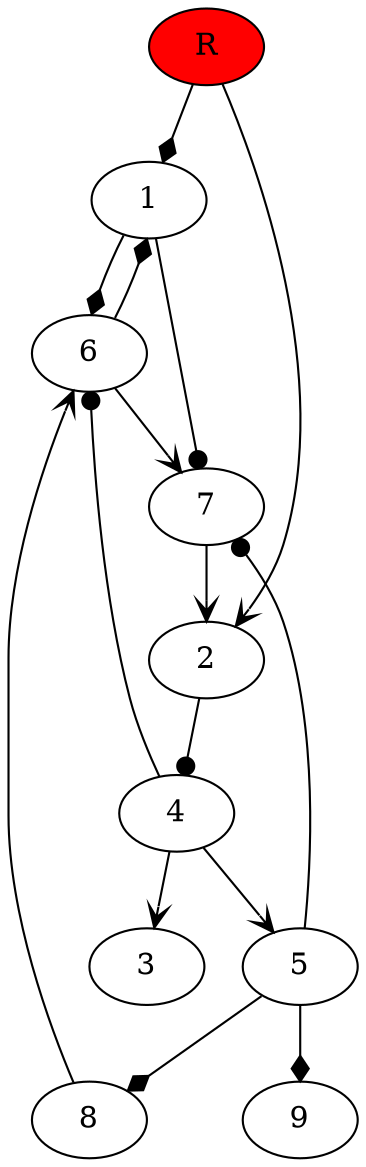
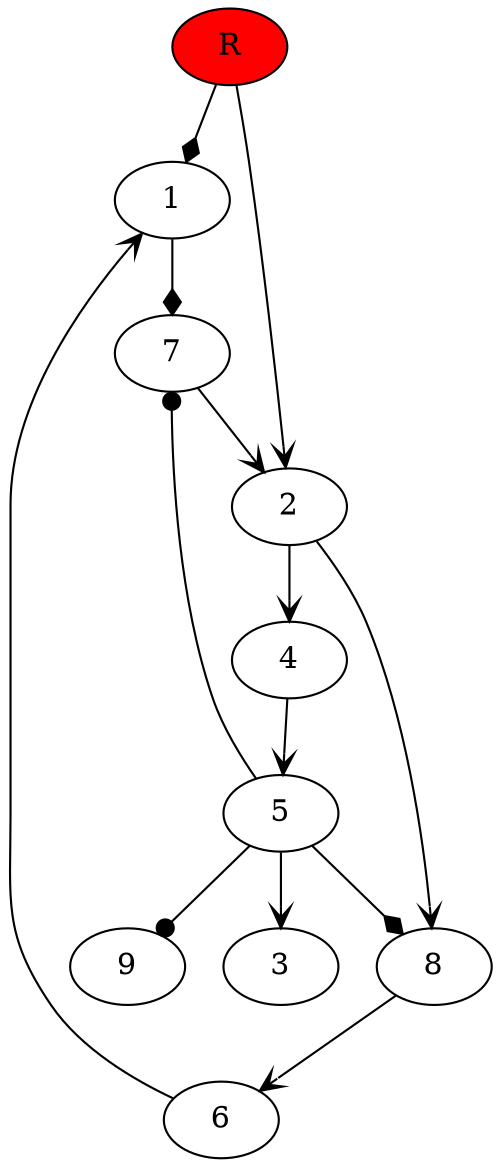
edge "1" -> "6": removed
edge "6" -> "1": arrowhead diamond -> vee
edge "1" -> "7": arrowhead dot -> diamond
edge "6" -> "7": removed
edge "4" -> "6": removed
edge "2" -> "8": added
edge "2" -> "4": arrowhead dot -> vee
edge "4" -> "3": now "5" -> "3"
edge "5" -> "9": arrowhead diamond -> dot
